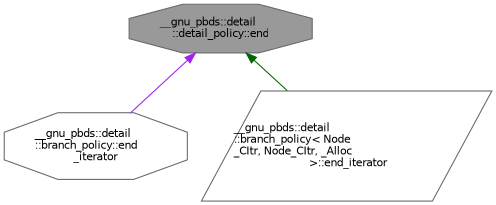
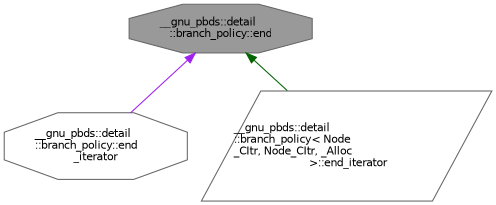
node "__gnu_pbds::detail ::detail_policy::end": label "__gnu_pbds::detail ::detail_policy::end" -> "__gnu_pbds::detail ::branch_policy::end"
